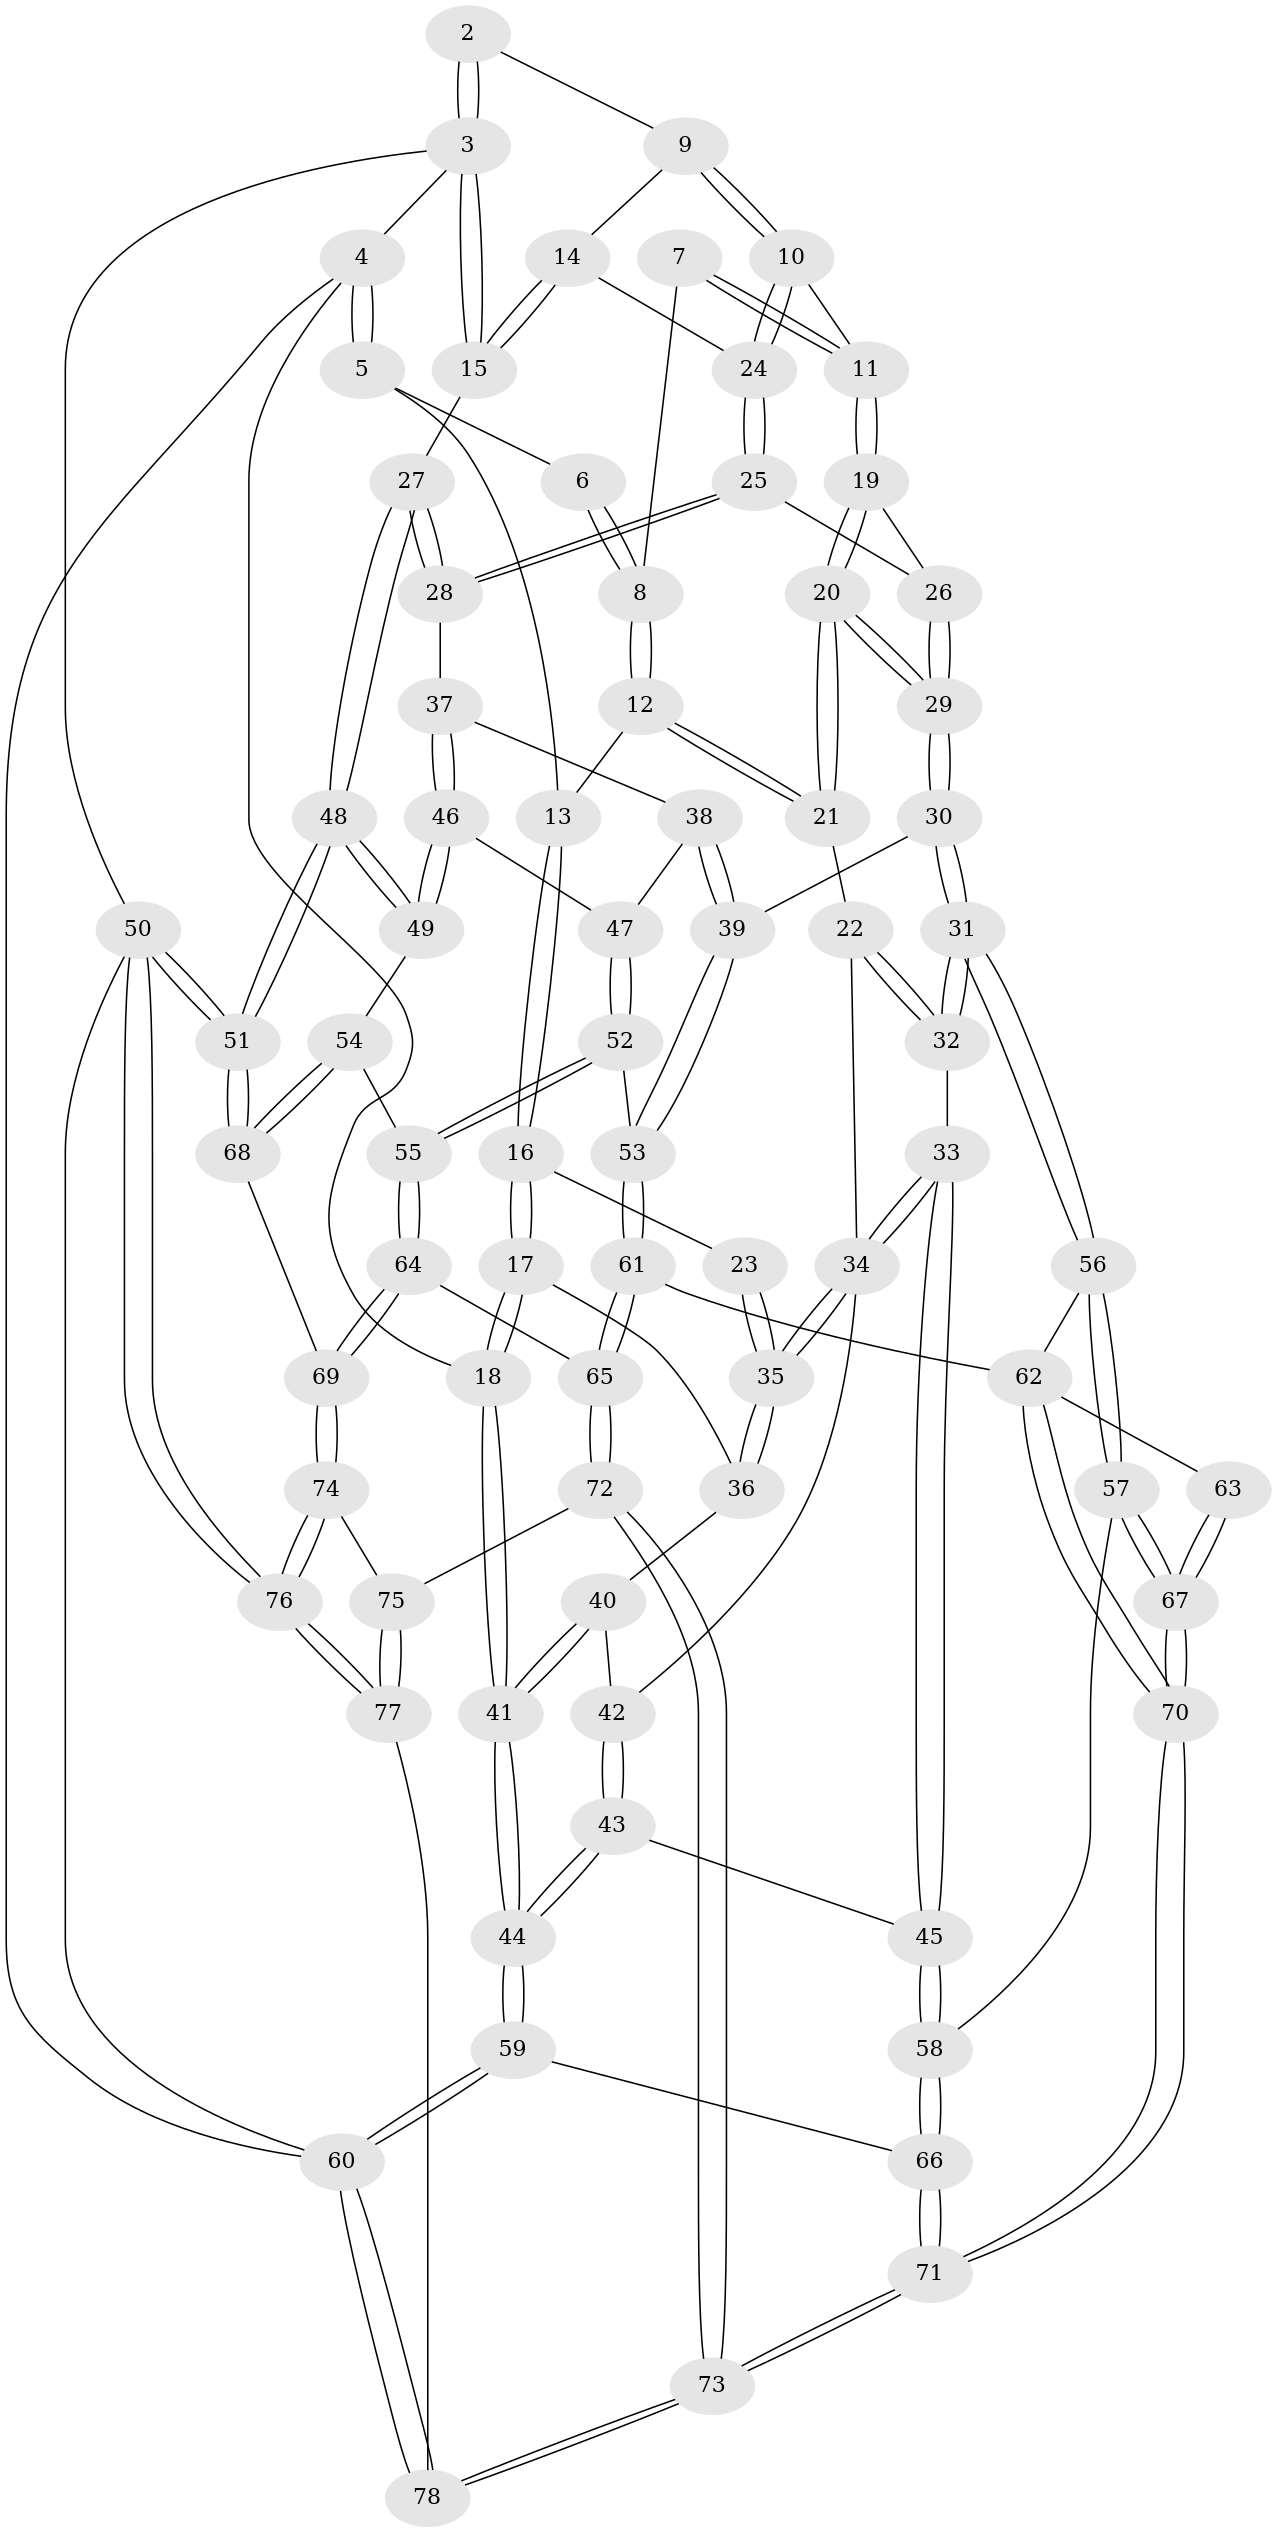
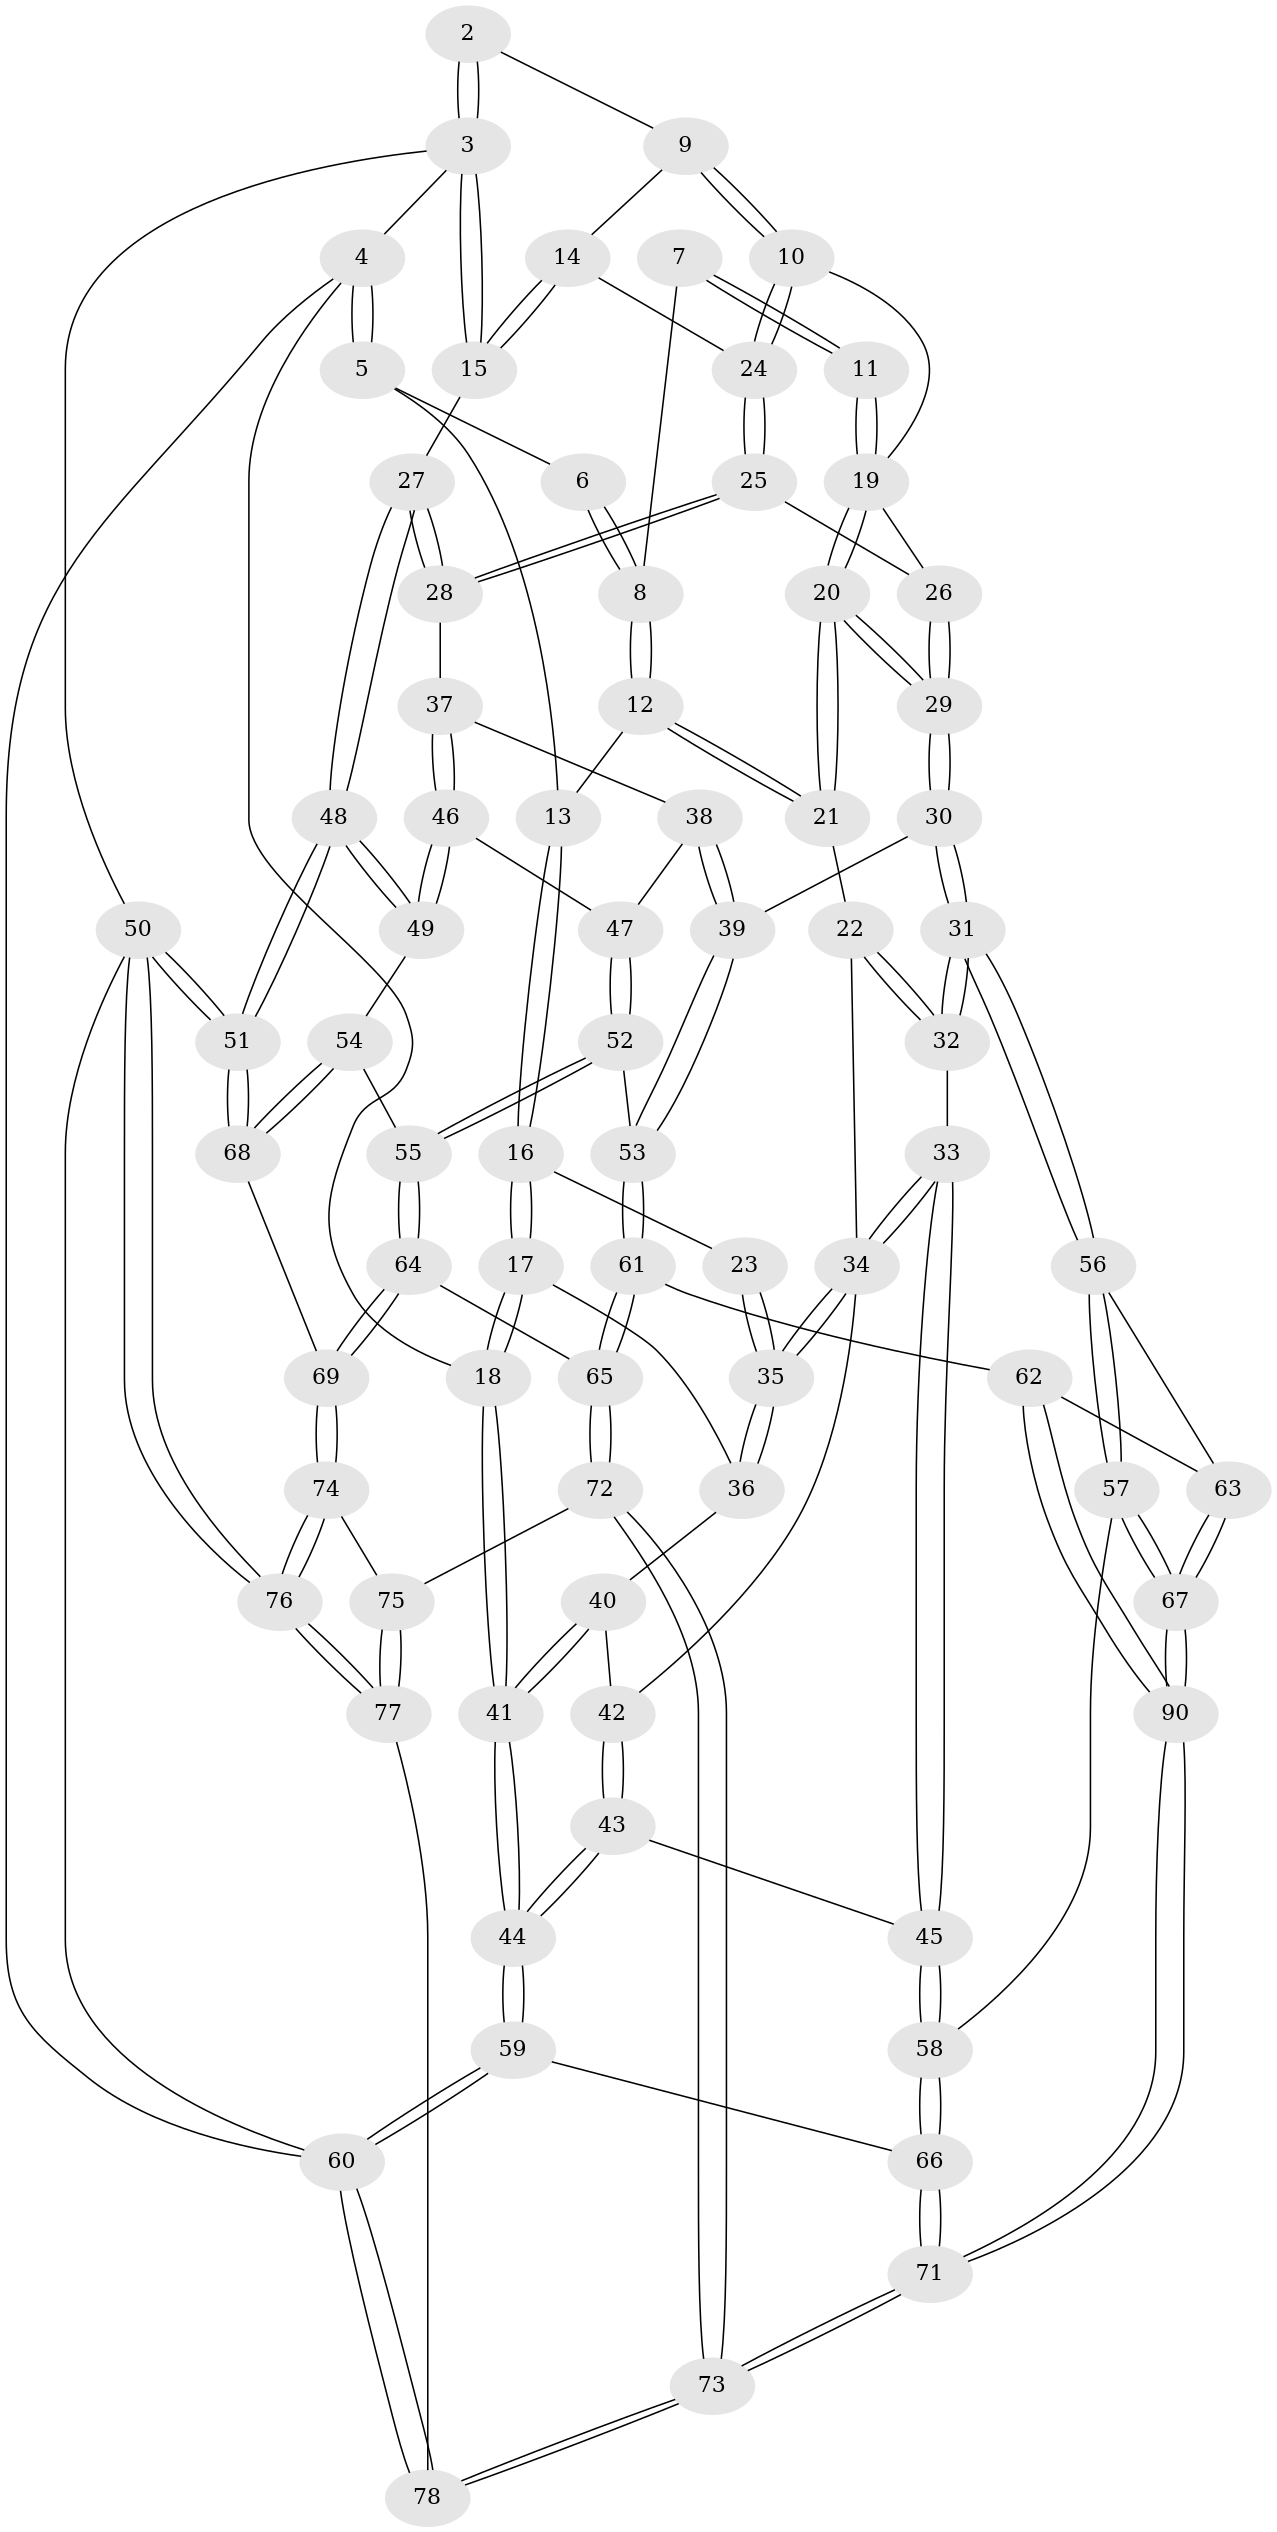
edge "10" -- "11": now "10" -- "19"
edge "56" -- "62": now "56" -- "63"
node "70": label "70" -> "90"
